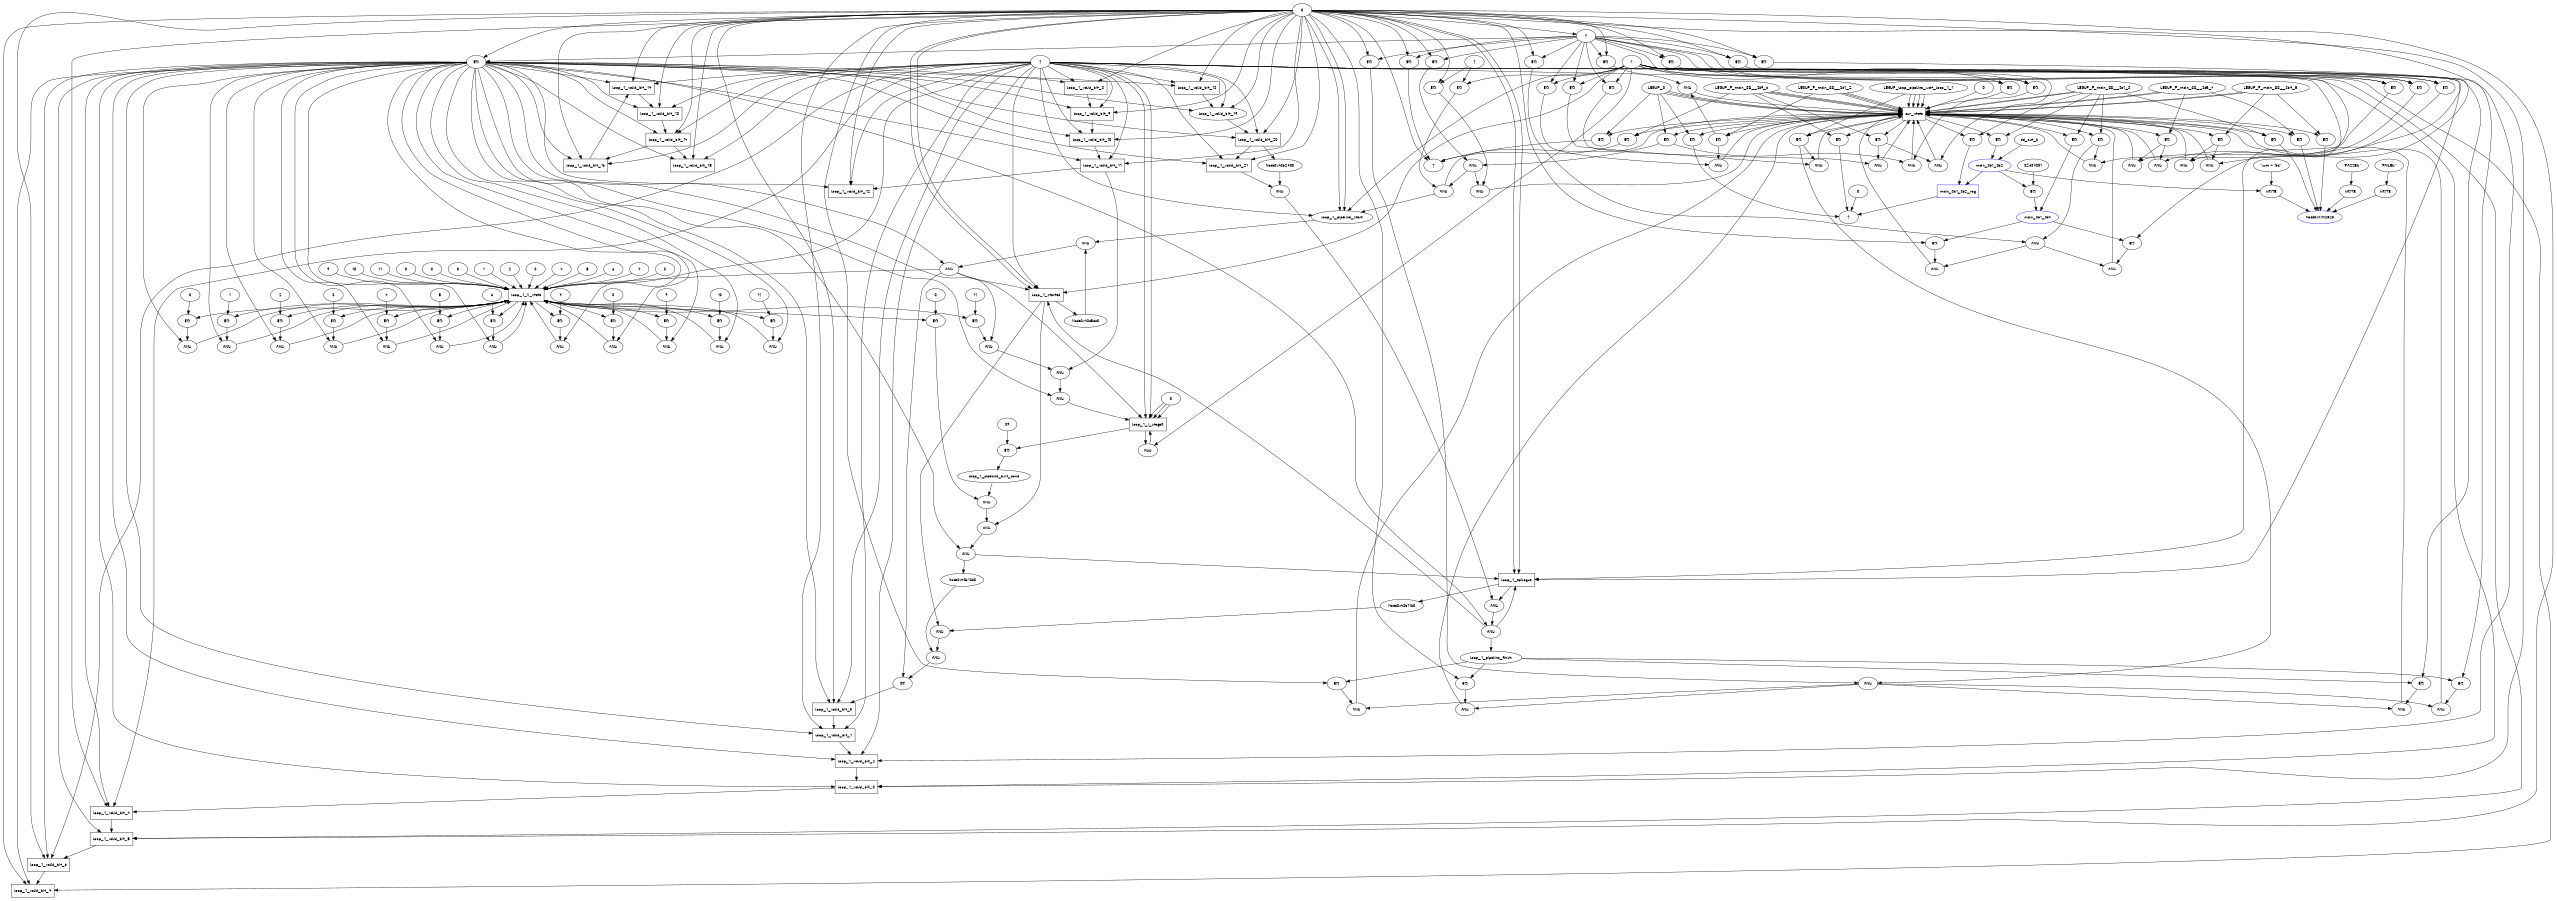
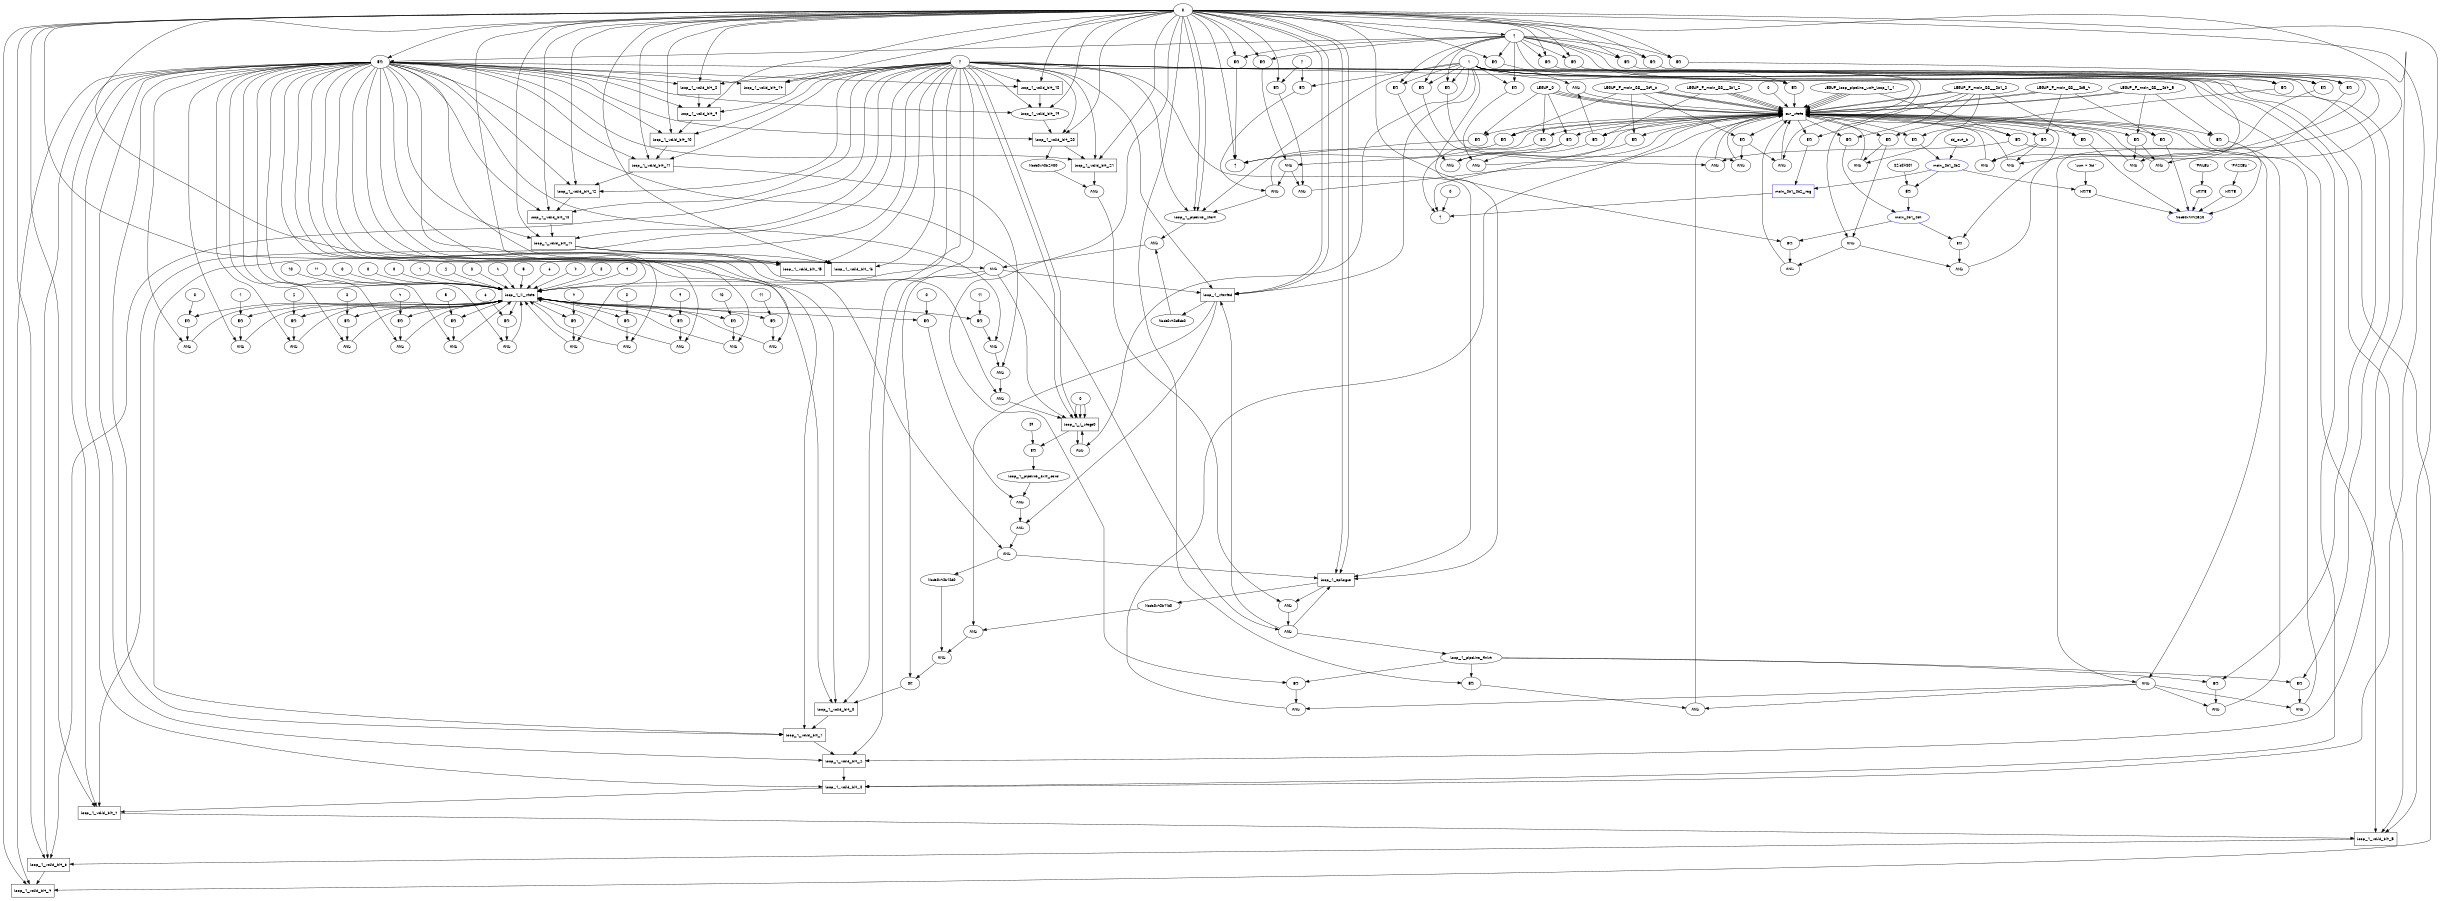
edge "loop_1_valid_bit_17" -> "loop_1_valid_bit_13": now "loop_1_valid_bit_12" -> "loop_1_valid_bit_13"
edge "loop_1_valid_bit_16" -> "loop_1_valid_bit_17": removed
